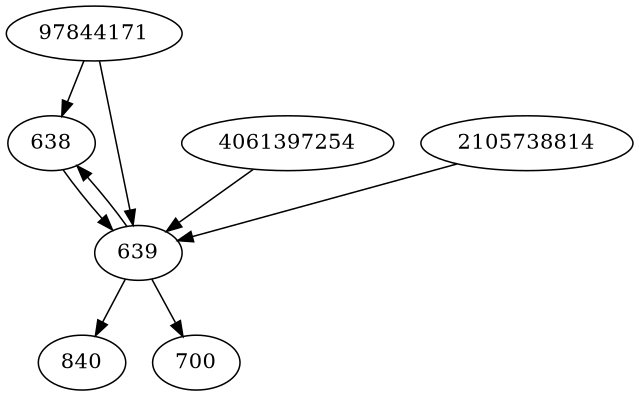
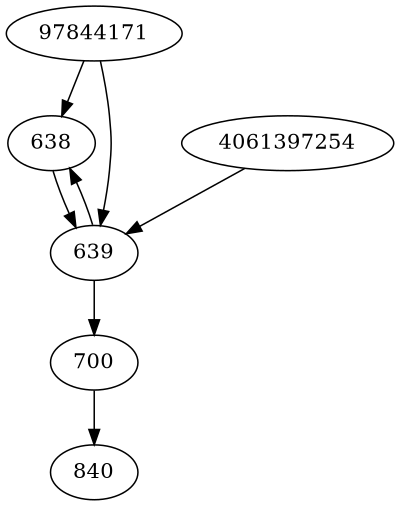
node "2105738814": removed
edge "639" -> "840": now "700" -> "840"
